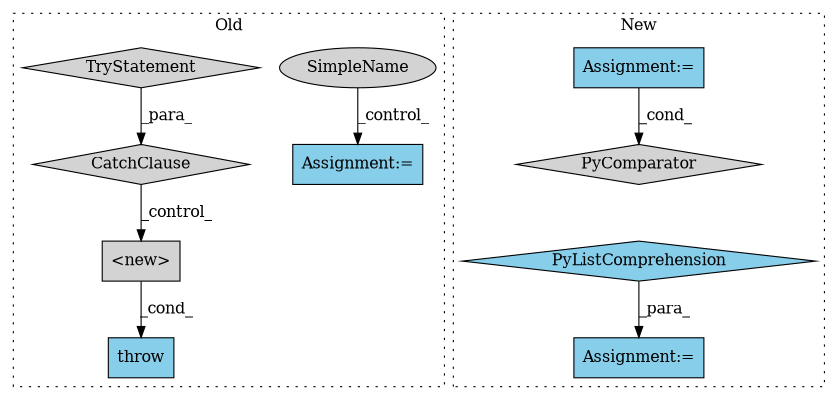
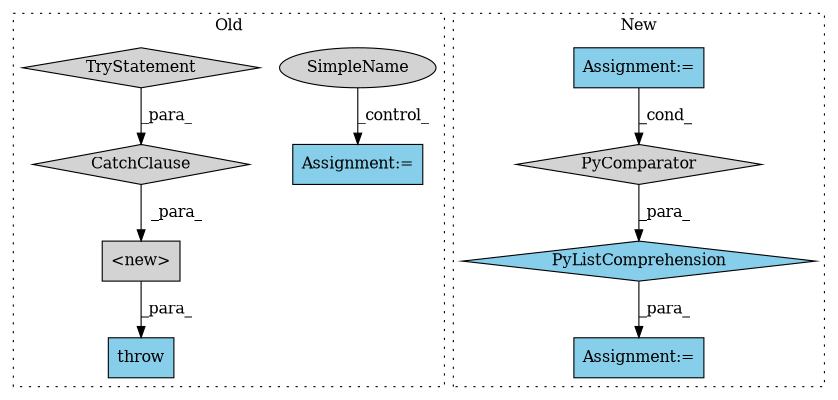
edge "PyComparator" -> "PyListComprehension": added, label "_para_"
edge "CatchClause" -> "<new>": label "_control_" -> "_para_"
edge "<new>" -> "throw": label "_cond_" -> "_para_"
